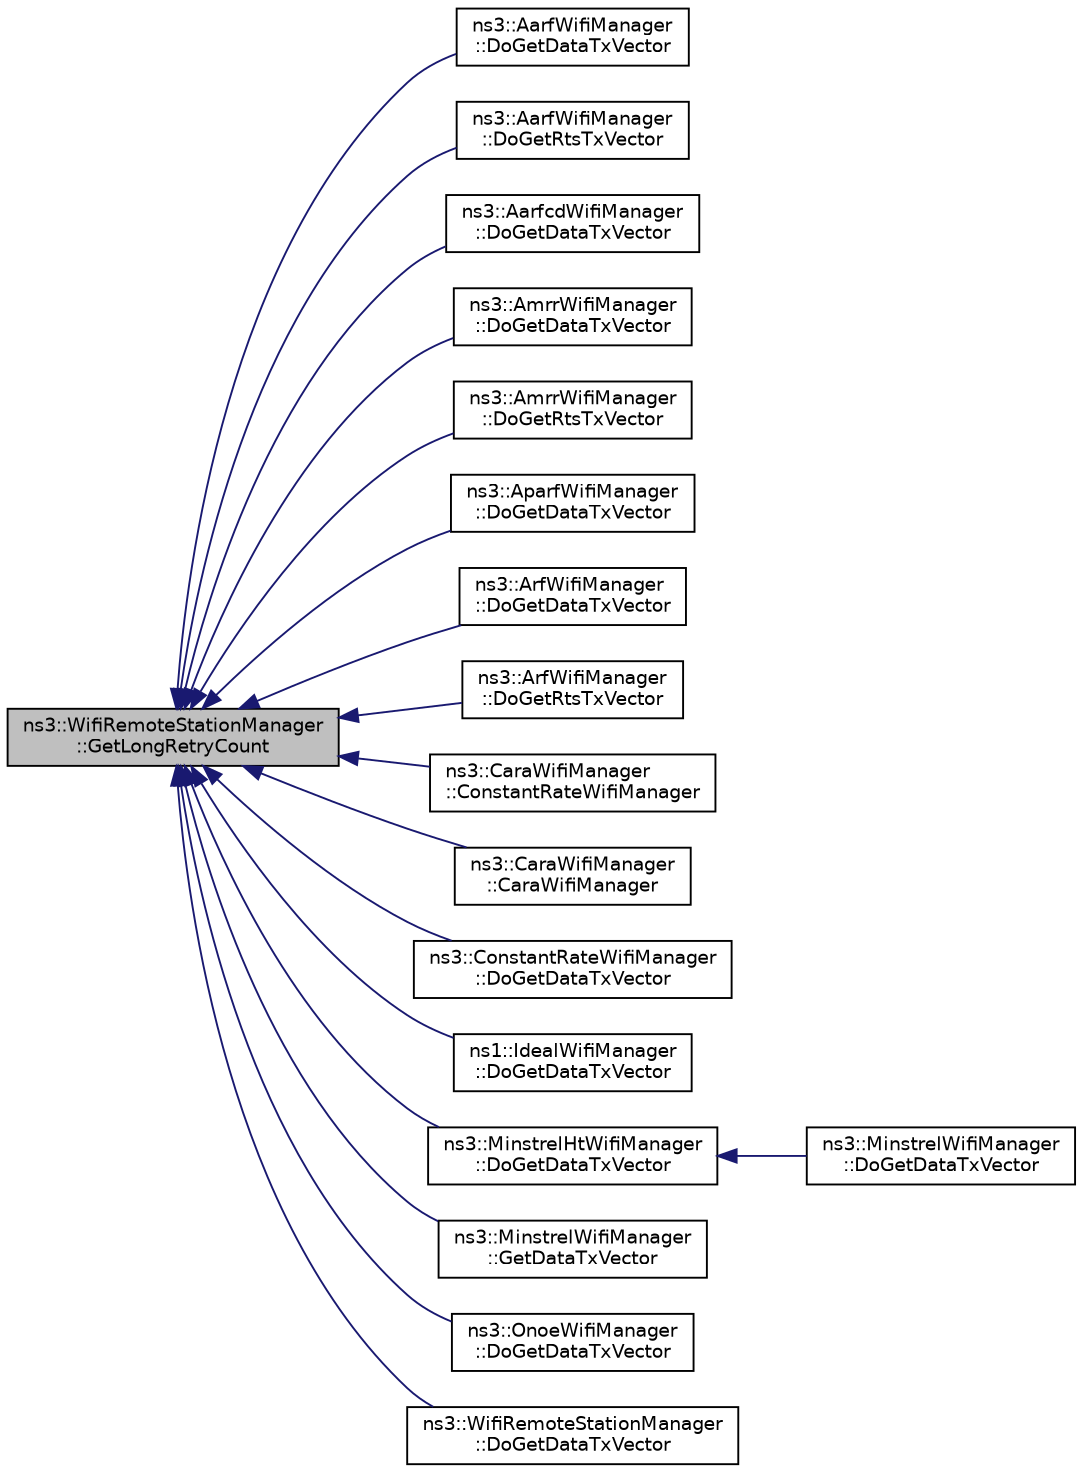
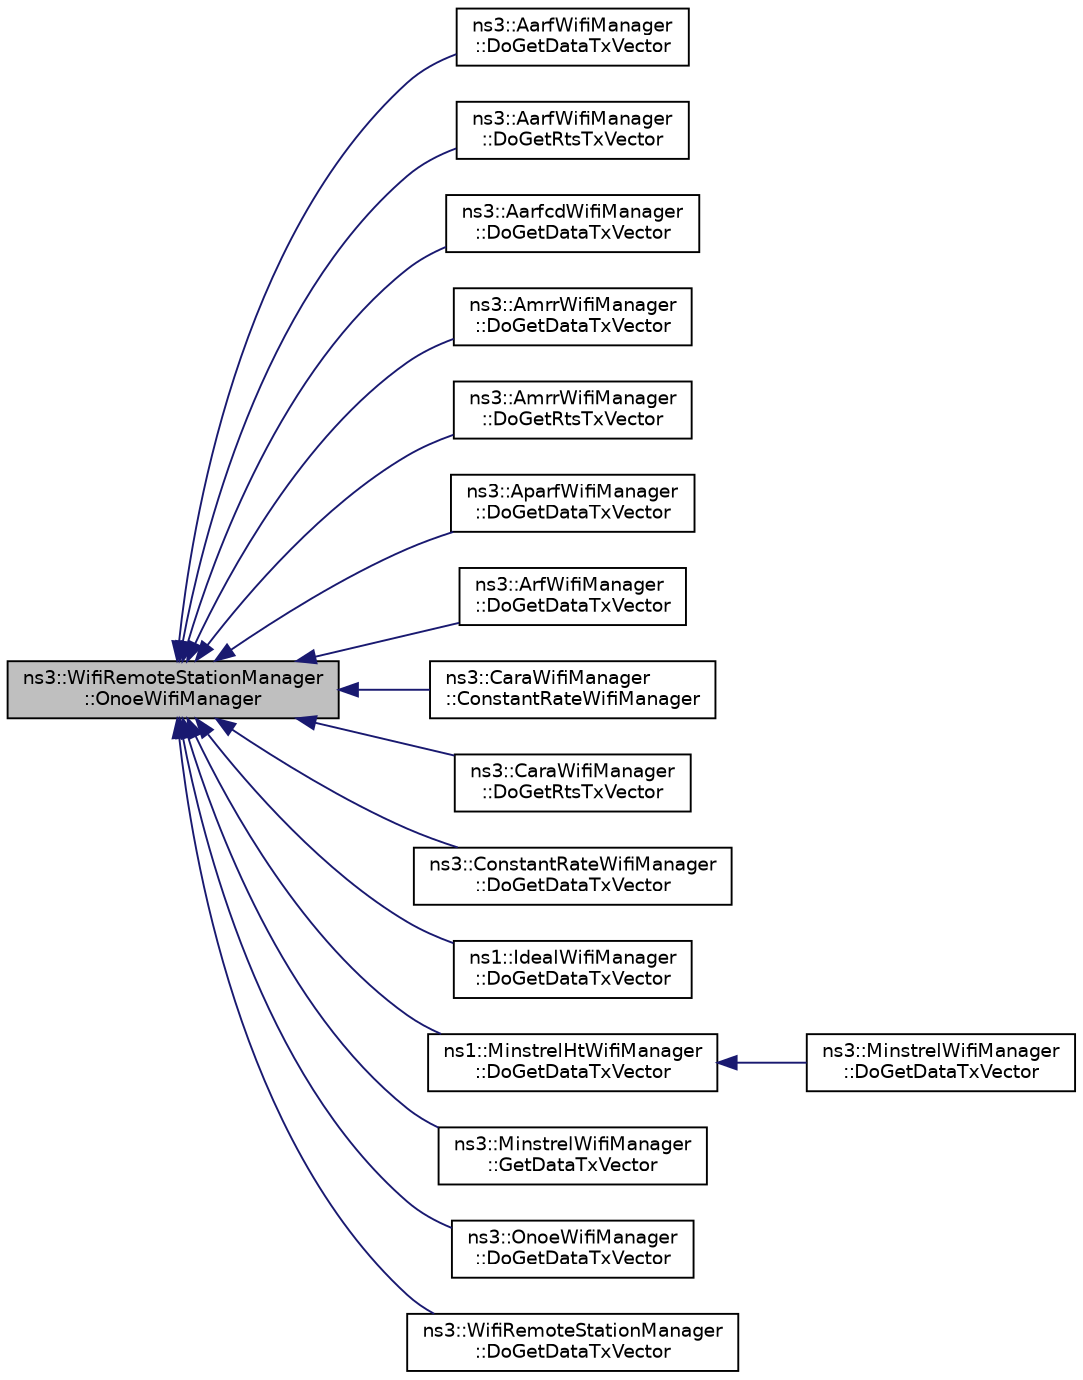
node "ns3::ArfWifiManager ::DoGetRtsTxVector": removed
node "ns3::WifiRemoteStationManager ::GetLongRetryCount": label "ns3::WifiRemoteStationManager ::GetLongRetryCount" -> "ns3::WifiRemoteStationManager ::OnoeWifiManager"
node "ns3::CaraWifiManager ::CaraWifiManager": label "ns3::CaraWifiManager ::CaraWifiManager" -> "ns3::CaraWifiManager ::DoGetRtsTxVector"
node "ns3::MinstrelHtWifiManager ::DoGetDataTxVector": label "ns3::MinstrelHtWifiManager ::DoGetDataTxVector" -> "ns1::MinstrelHtWifiManager ::DoGetDataTxVector"
